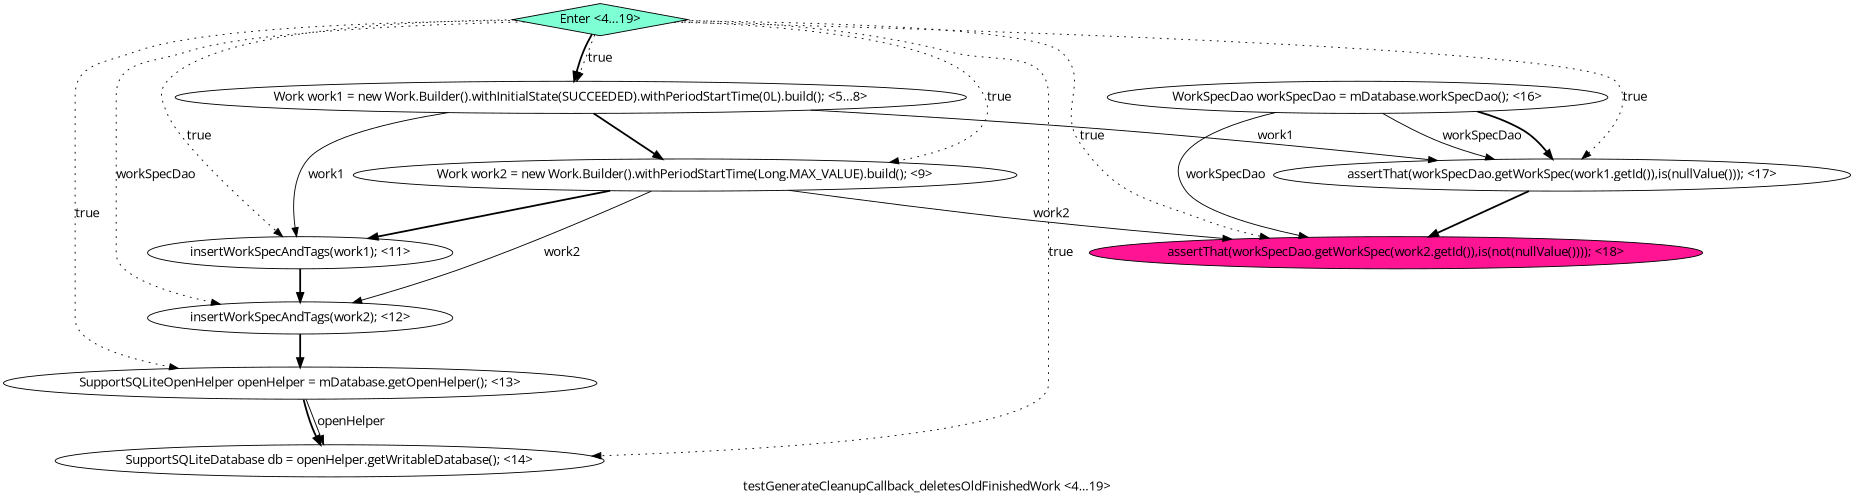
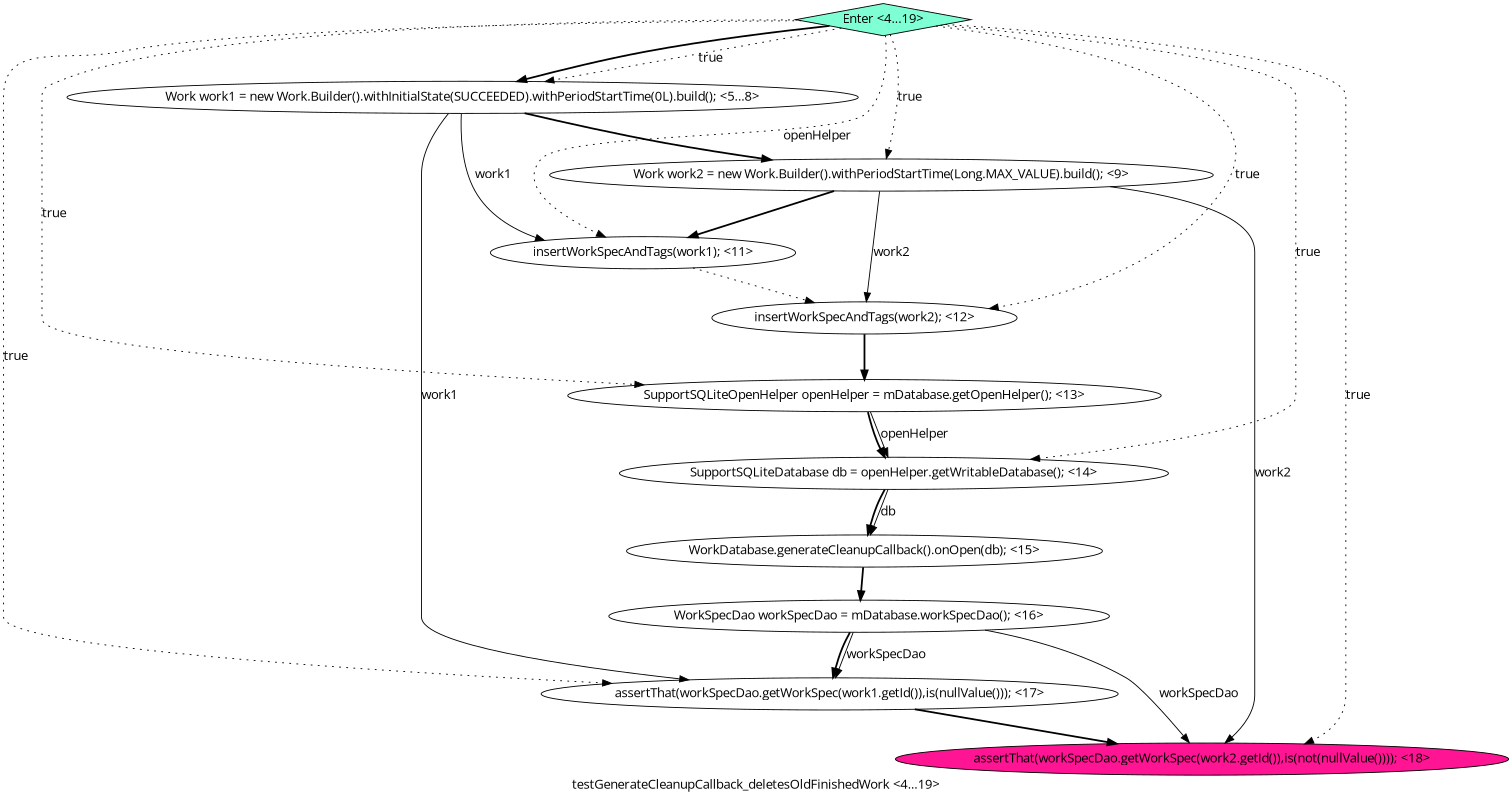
edge "Enter <4...19>" -> "insertWorkSpecAndTags(work1); <11>": label "true" -> "openHelper"
edge "Enter <4...19>" -> "insertWorkSpecAndTags(work2); <12>": label "workSpecDao" -> "true"
edge "insertWorkSpecAndTags(work1); <11>" -> "insertWorkSpecAndTags(work2); <12>": style bold -> dotted
node "WorkDatabase.generateCleanupCallback().onOpen(db); <15>": added
